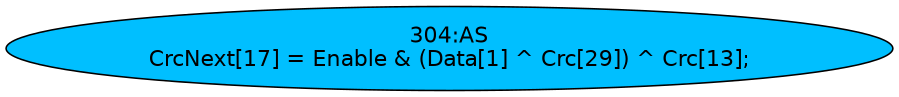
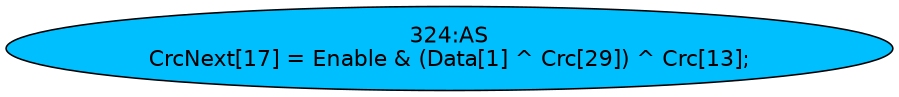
node "304:AS CrcNext[17] = Enable & (Data[1] ^ Crc[29]) ^ Crc[13];": label "304:AS CrcNext[17] = Enable & (Data[1] ^ Crc[29]) ^ Crc[13];" -> "324:AS CrcNext[17] = Enable & (Data[1] ^ Crc[29]) ^ Crc[13];"
